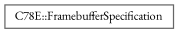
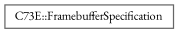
node "C78E::FramebufferSpecification": label "C78E::FramebufferSpecification" -> "C73E::FramebufferSpecification"
